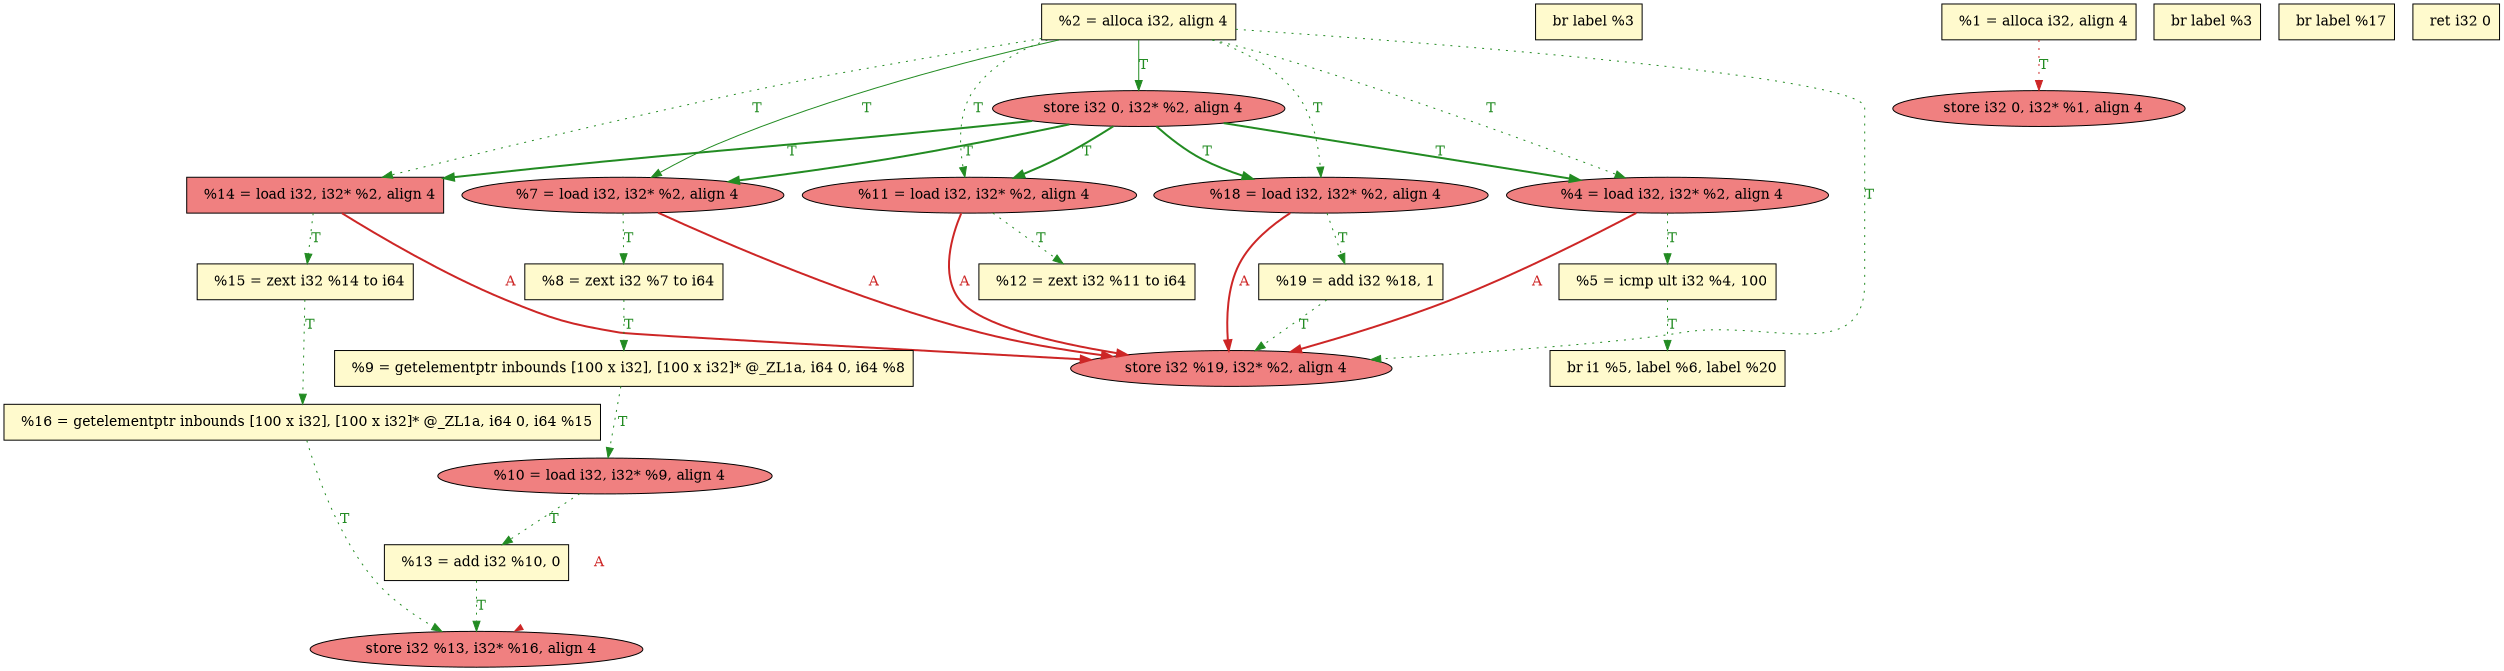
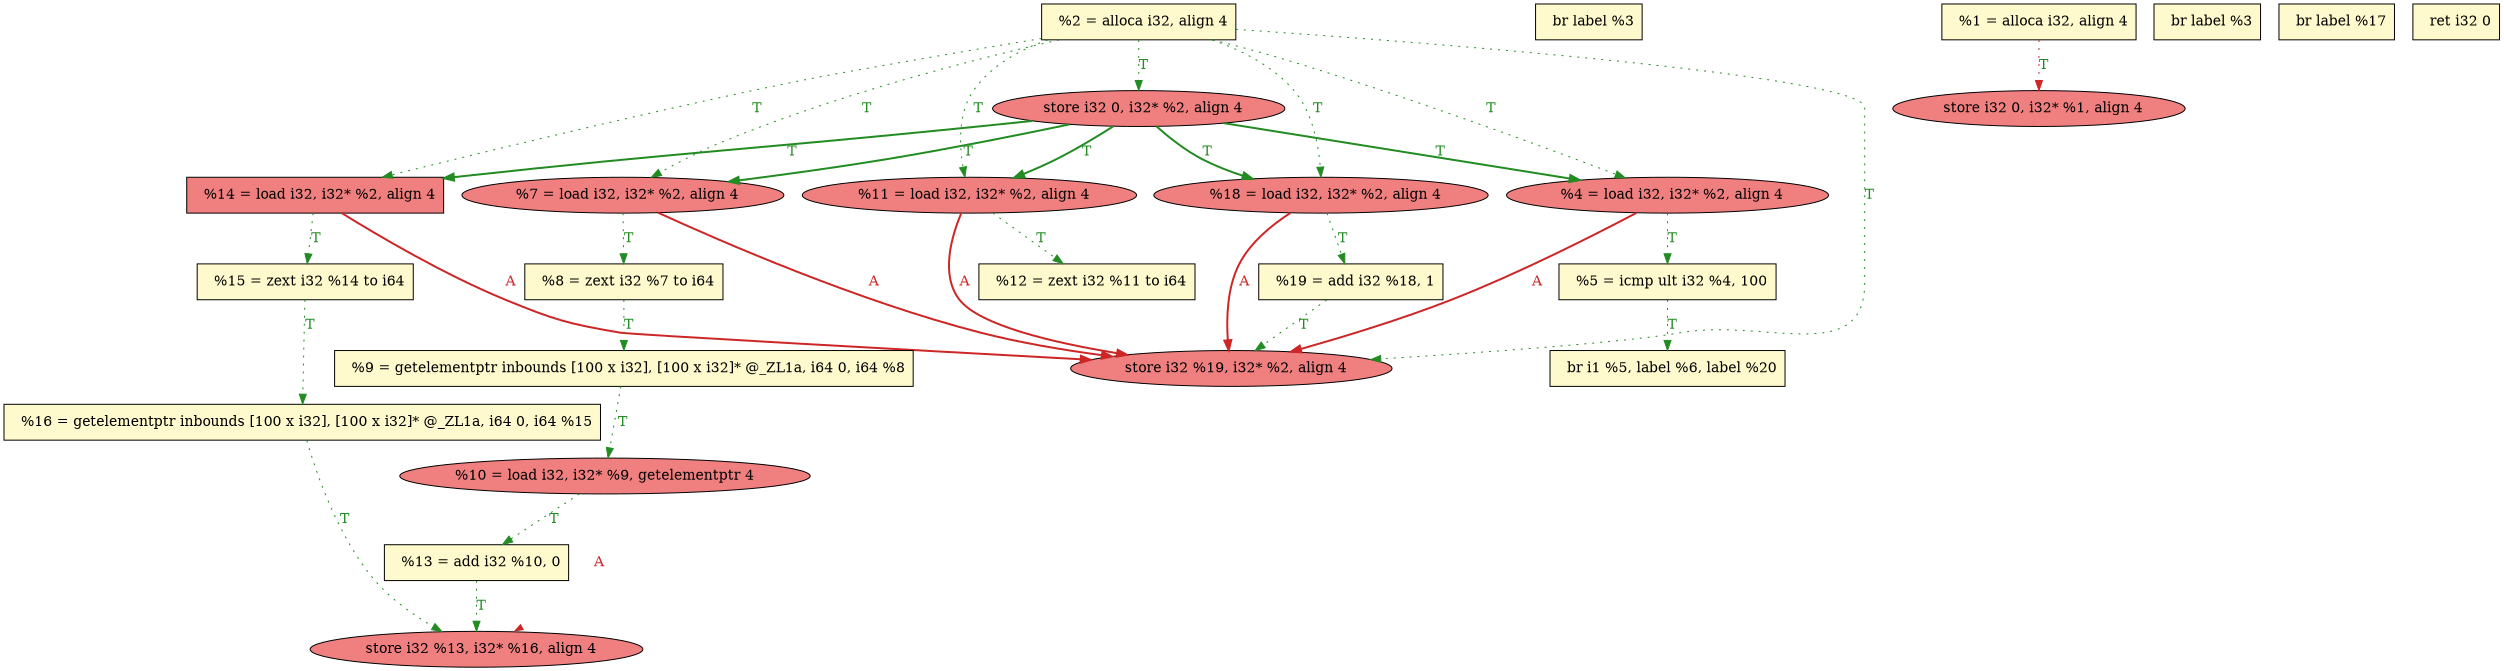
edge "%2 = alloca i32, align 4" -> "store i32 0, i32* %2, align 4": style solid -> dotted
edge "%2 = alloca i32, align 4" -> "%7 = load i32, i32* %2, align 4": style solid -> dotted
node "%10 = load i32, i32* %9, align 4": label "%10 = load i32, i32* %9, align 4" -> "%10 = load i32, i32* %9, getelementptr 4"
